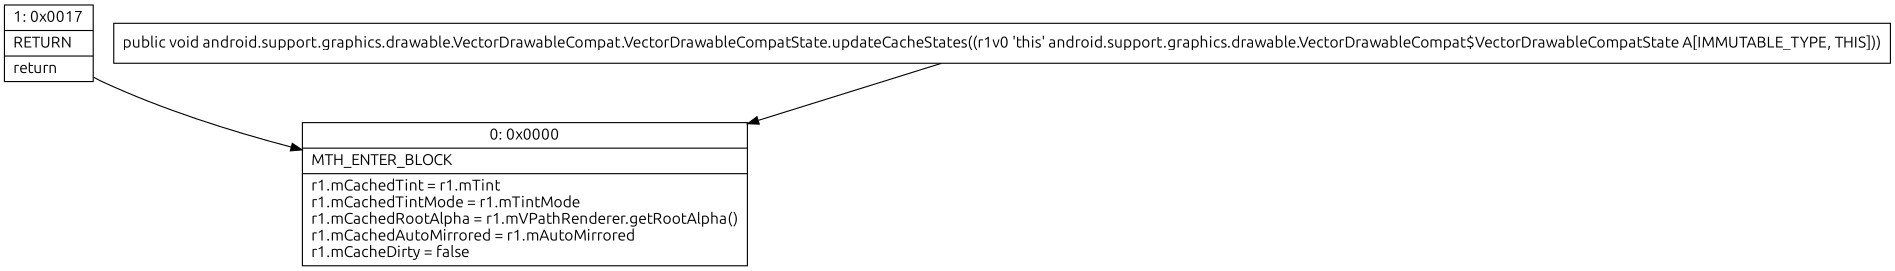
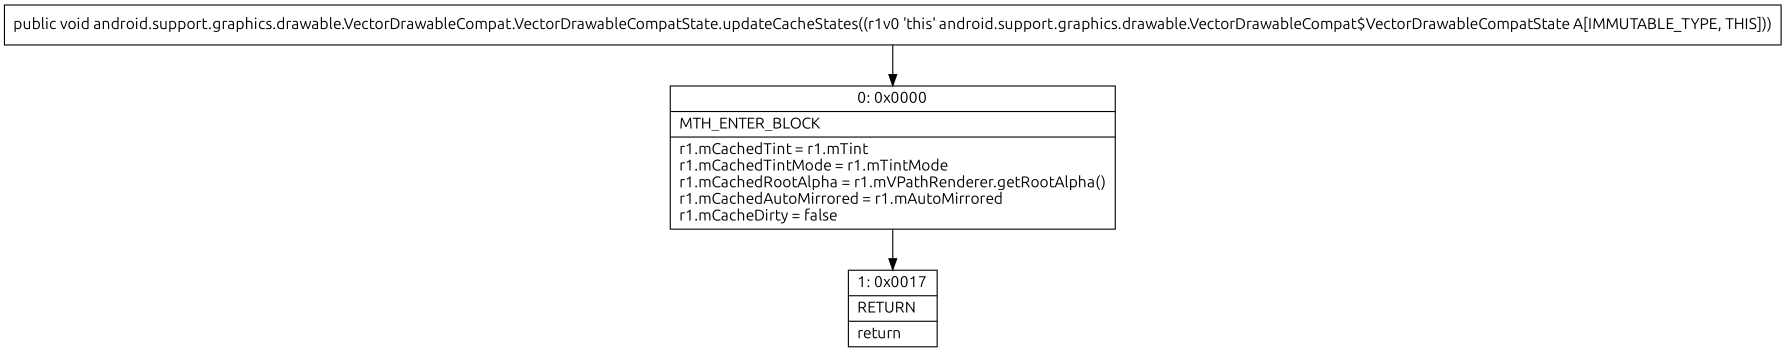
edge "1: 0x0017" -> "0: 0x0000": reversed
